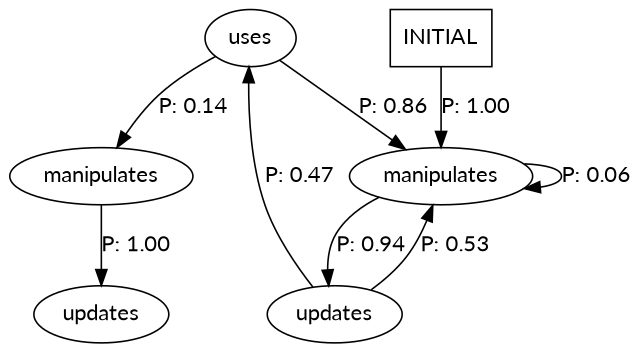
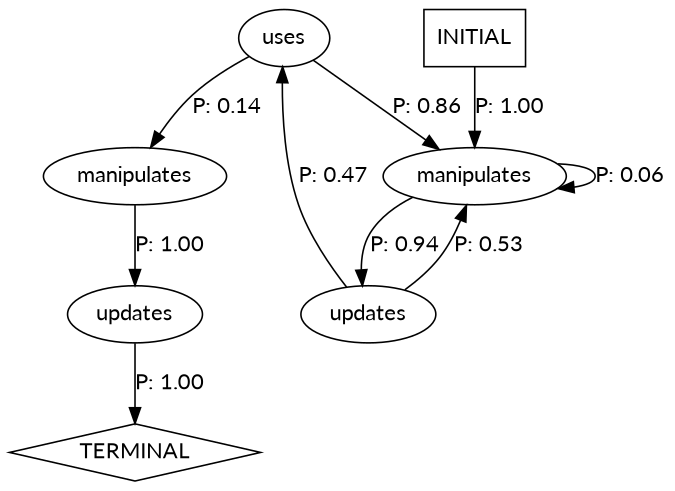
node "TERMINAL": added
